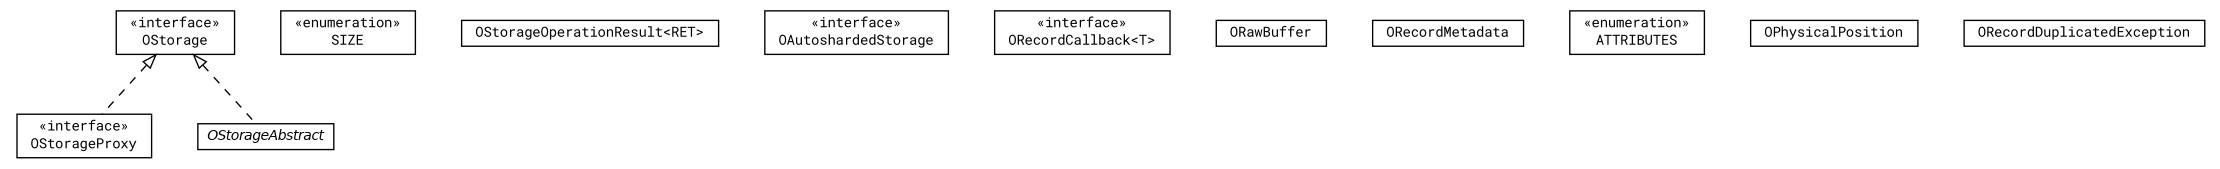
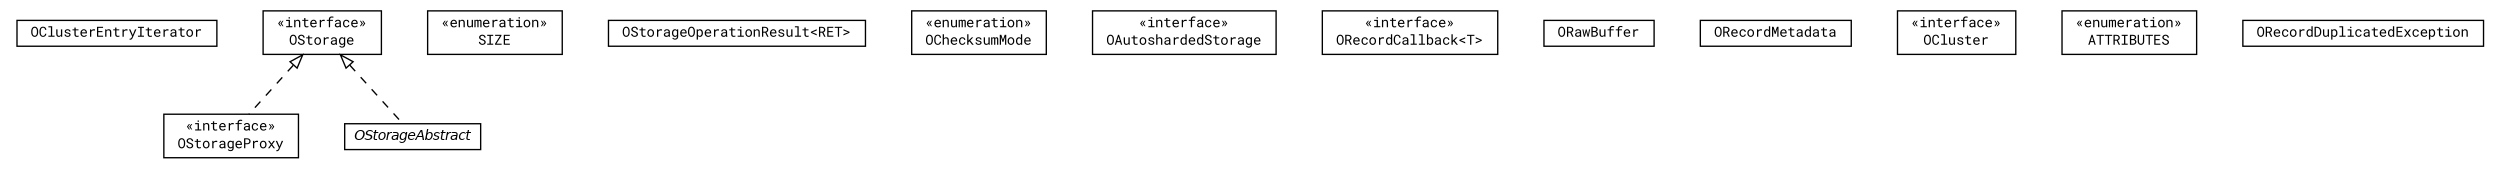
node "OClusterEntryIterator": added
node "OChecksumMode": added
node "OPhysicalPosition": removed
node "OCluster": added
